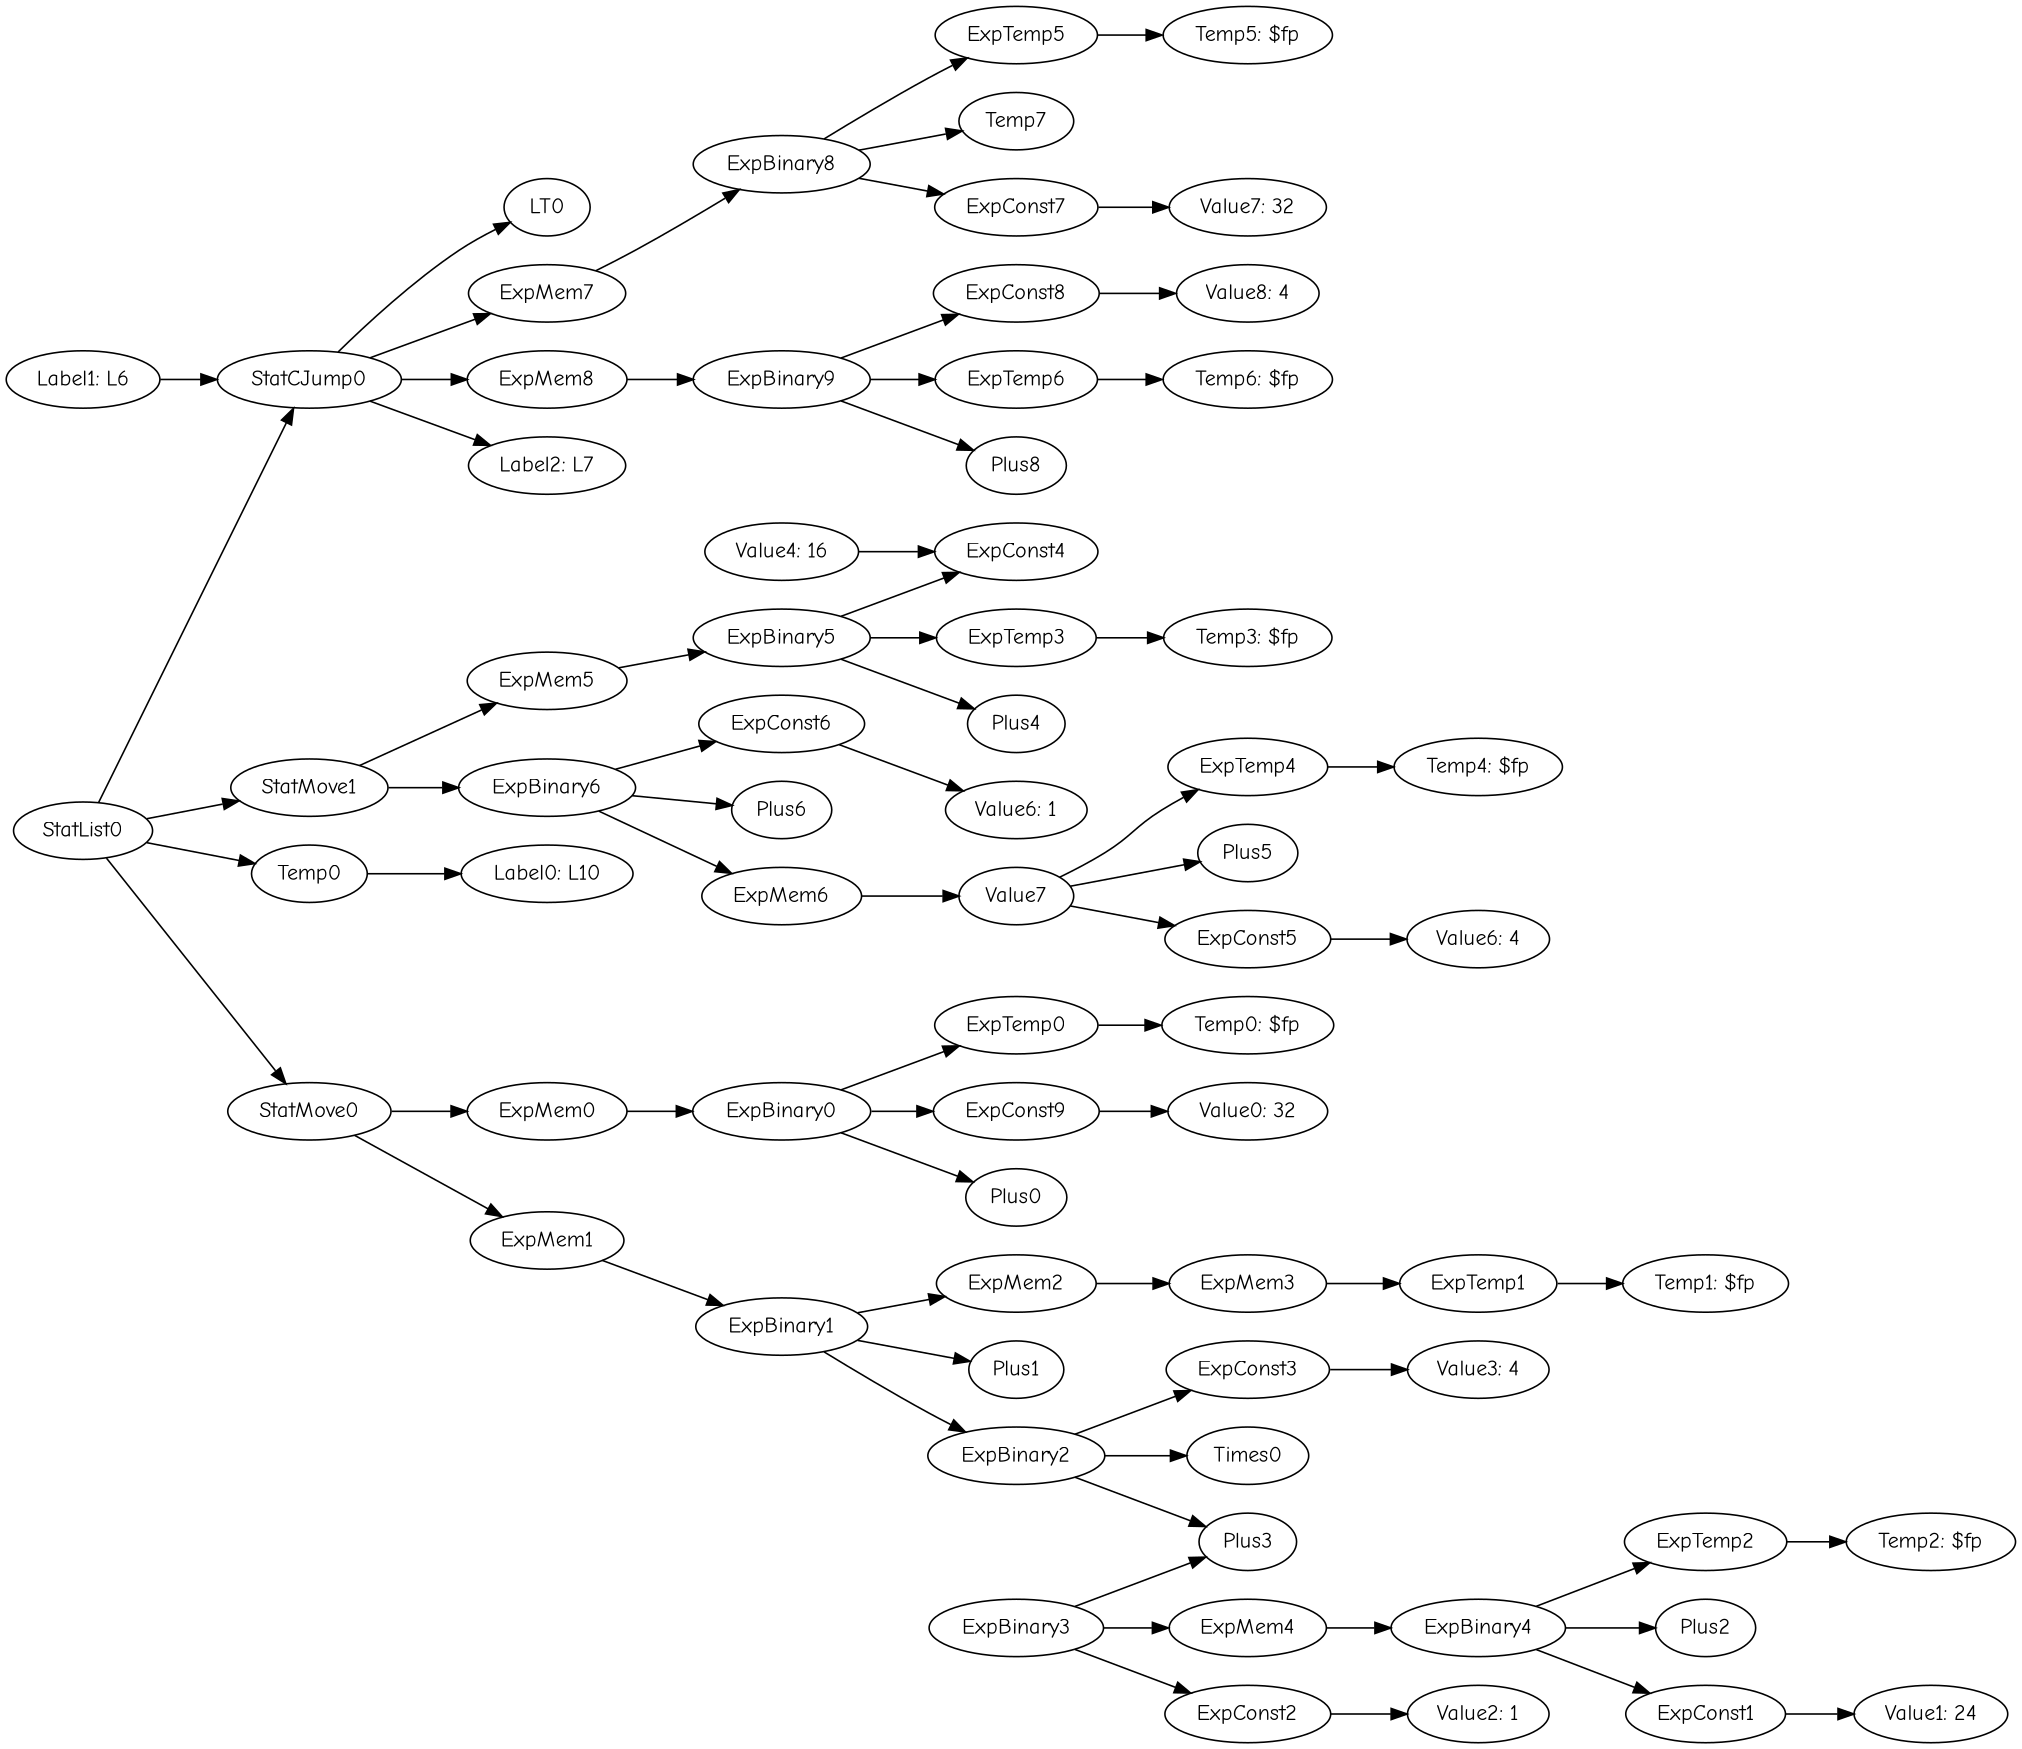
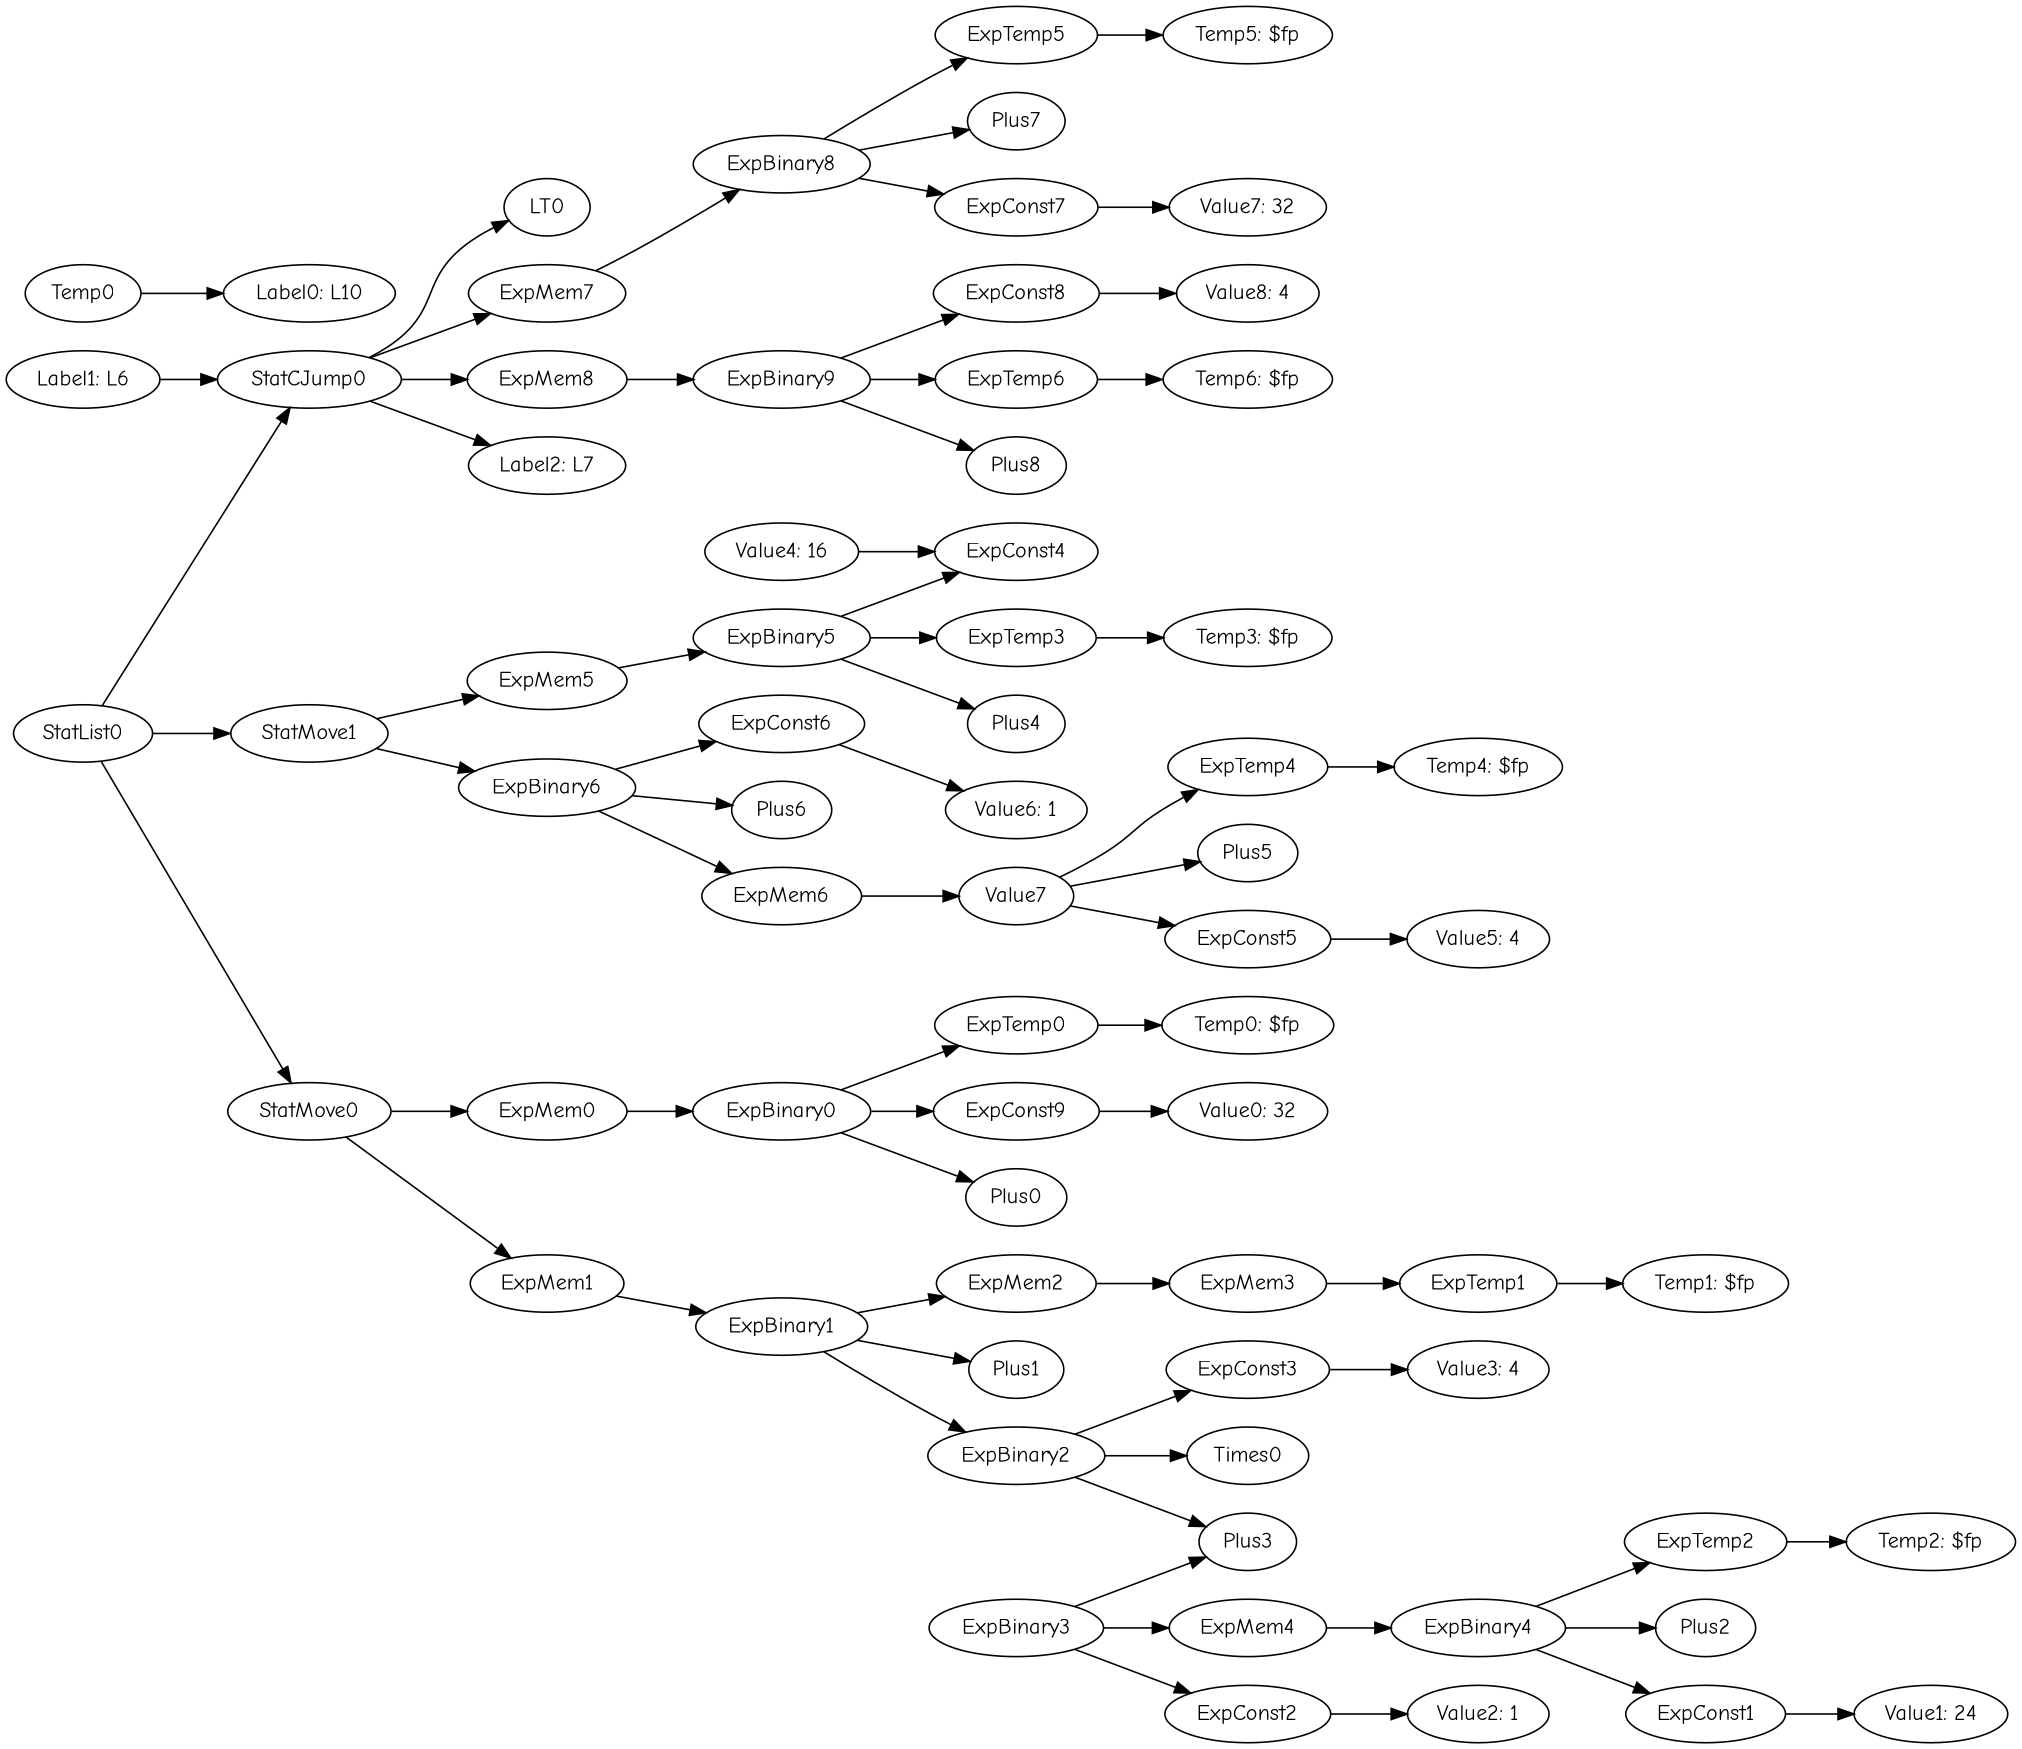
node "Temp7": label "Temp7" -> "Plus7"
edge "StatList0" -> "Temp0": removed
node "Value6: 4": label "Value6: 4" -> "Value5: 4"
